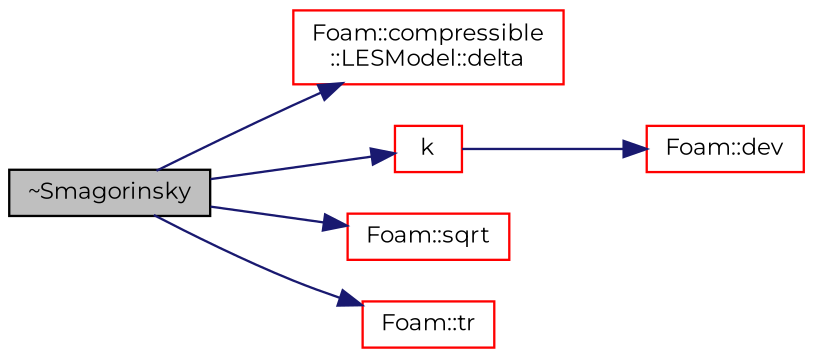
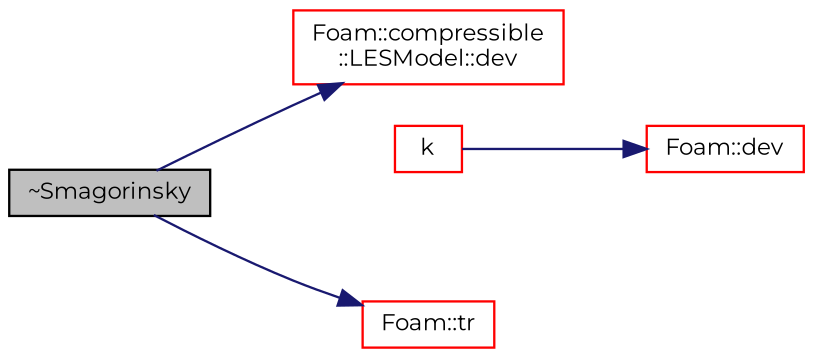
node "Foam::compressible ::LESModel::delta": label "Foam::compressible ::LESModel::delta" -> "Foam::compressible ::LESModel::dev"
edge "~Smagorinsky" -> "k": removed
node "Foam::sqrt": removed
